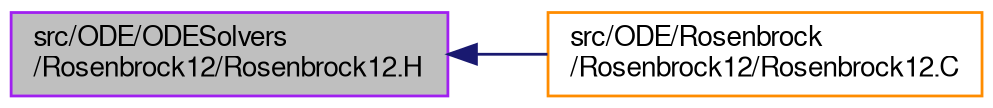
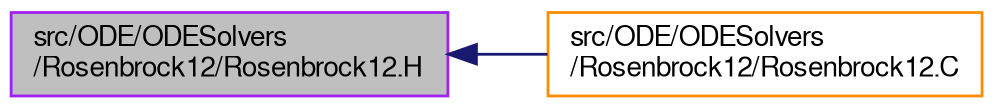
node "src/ODE/Rosenbrock /Rosenbrock12/Rosenbrock12.C": label "src/ODE/Rosenbrock /Rosenbrock12/Rosenbrock12.C" -> "src/ODE/ODESolvers /Rosenbrock12/Rosenbrock12.C"
